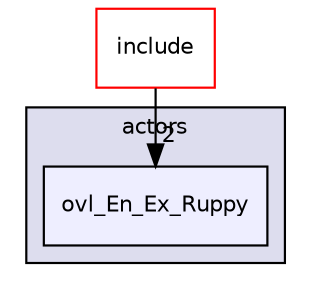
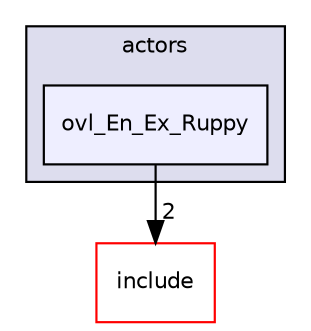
edge "include" -> "ovl_En_Ex_Ruppy": reversed
